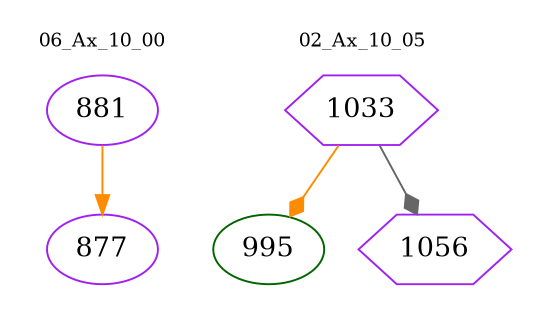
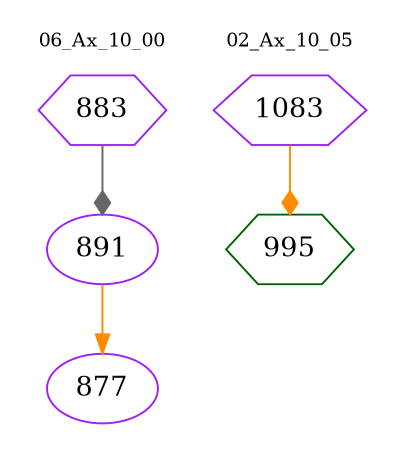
node "883": added
node "881": label "881" -> "891"
node "1033": label "1033" -> "1083"
node "995": shape ellipse -> hexagon
node "1056": removed
